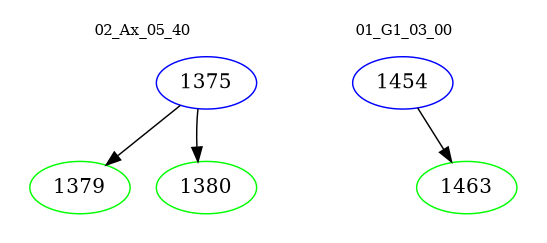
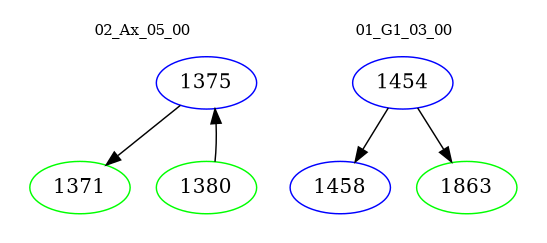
cluster "02_Ax_05_40": label "02_Ax_05_40" -> "02_Ax_05_00"
edge "1375" -> "1380": reversed
node "1379": label "1379" -> "1371"
node "1458": added
node "1463": label "1463" -> "1863"
